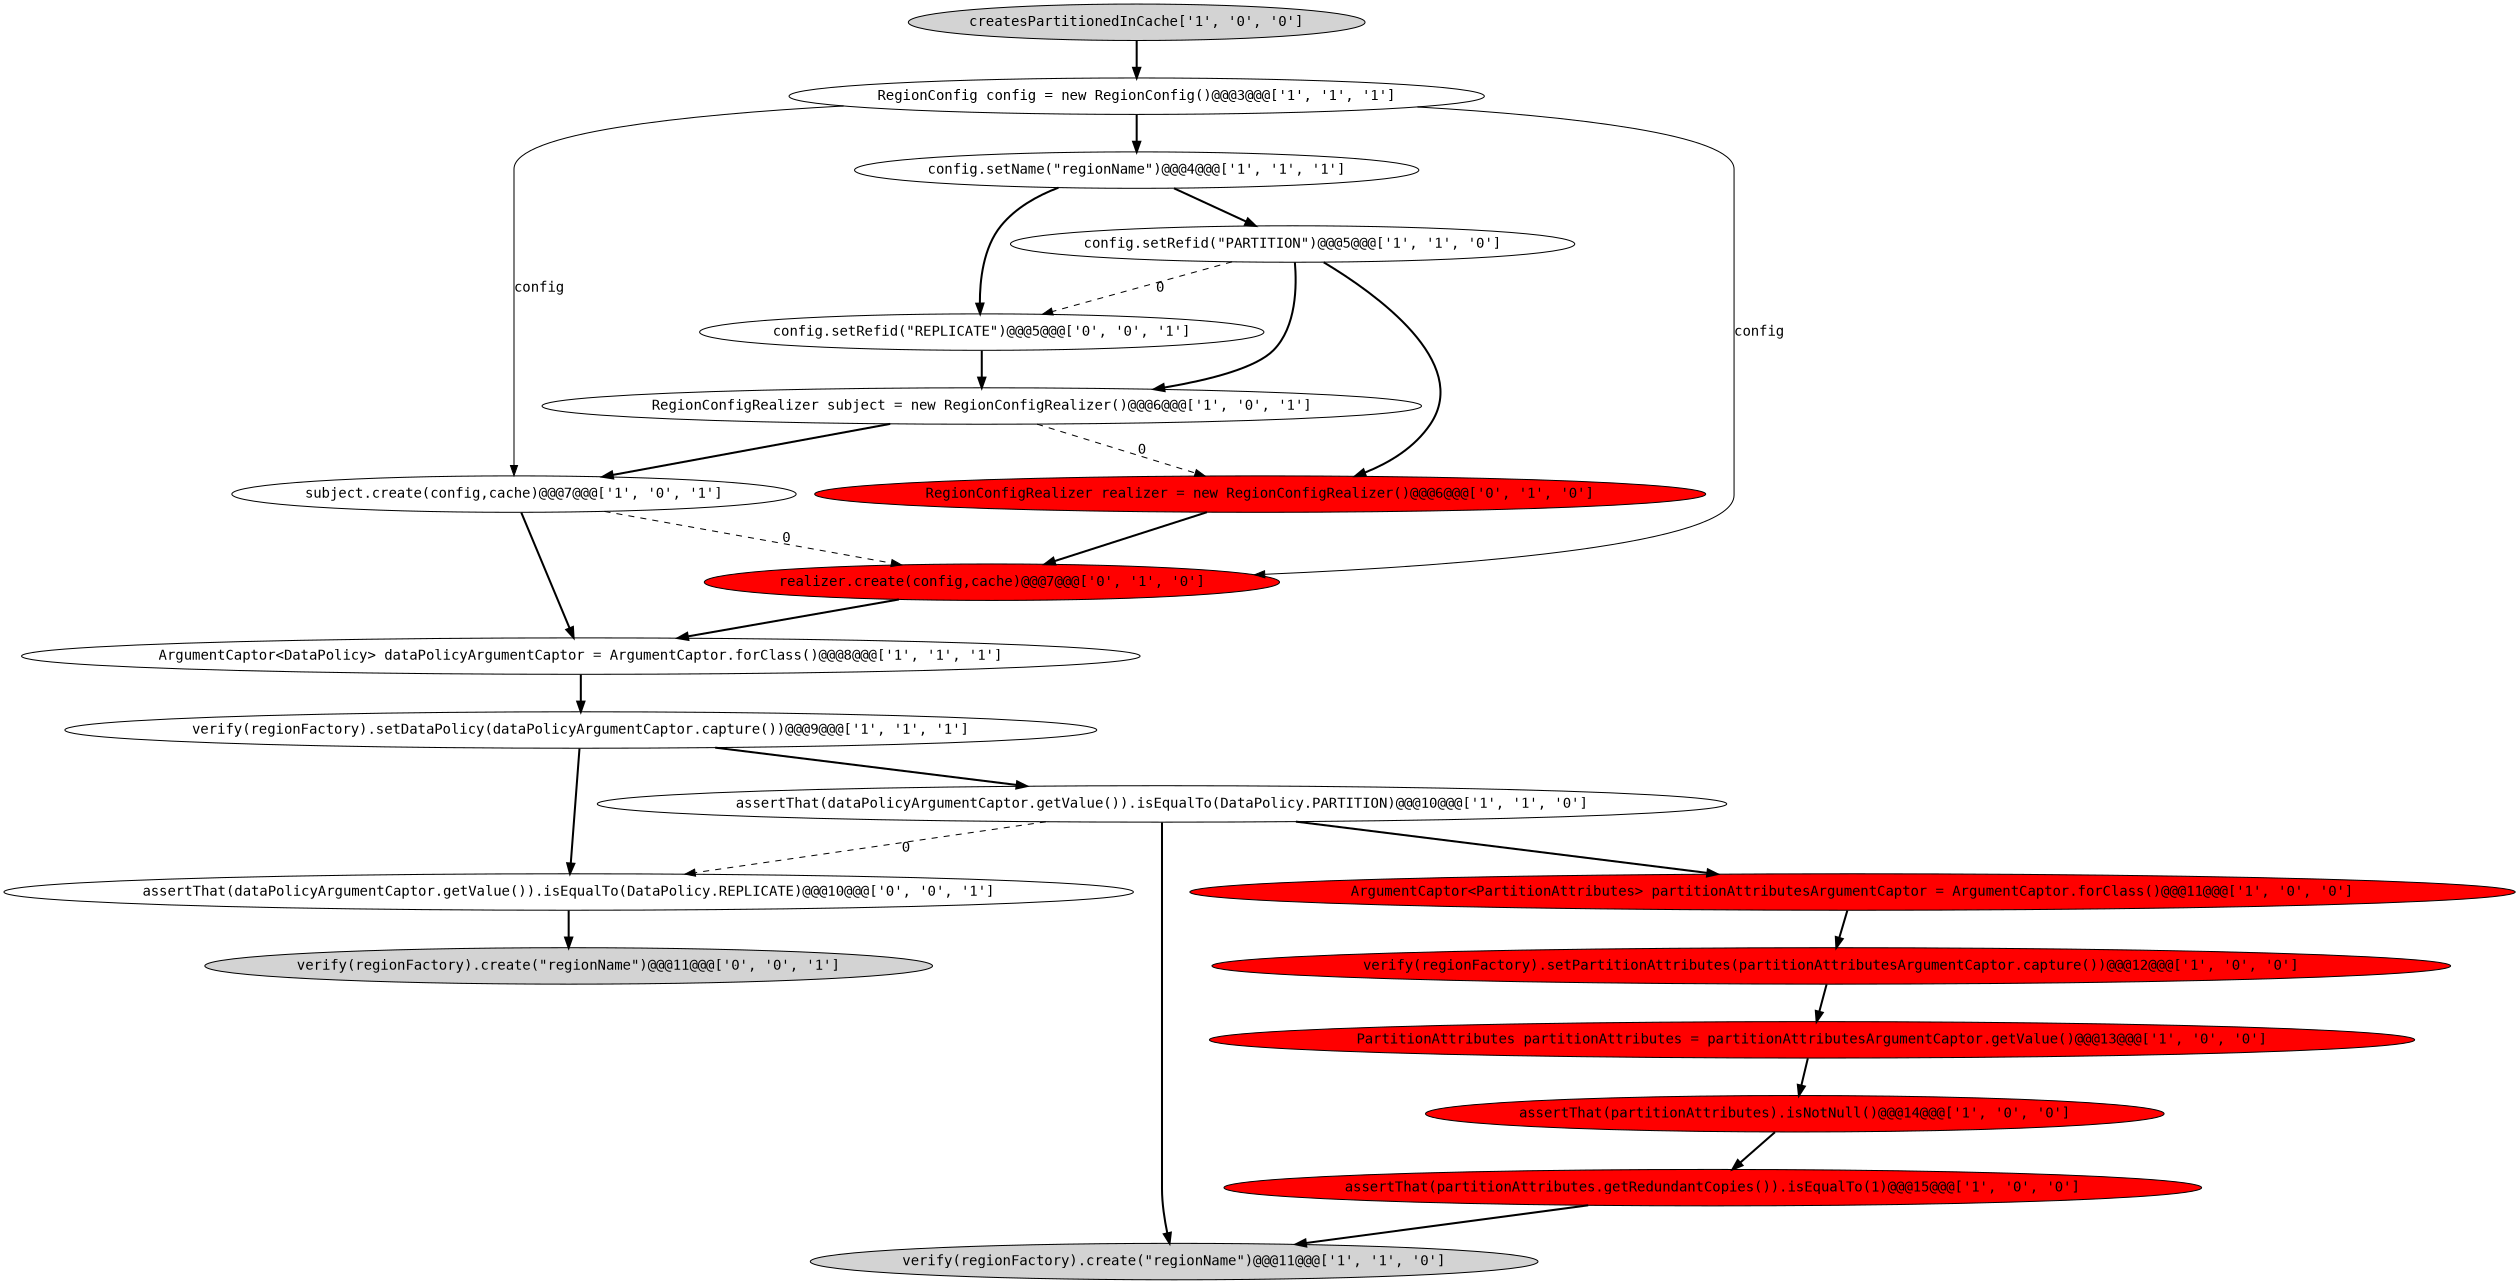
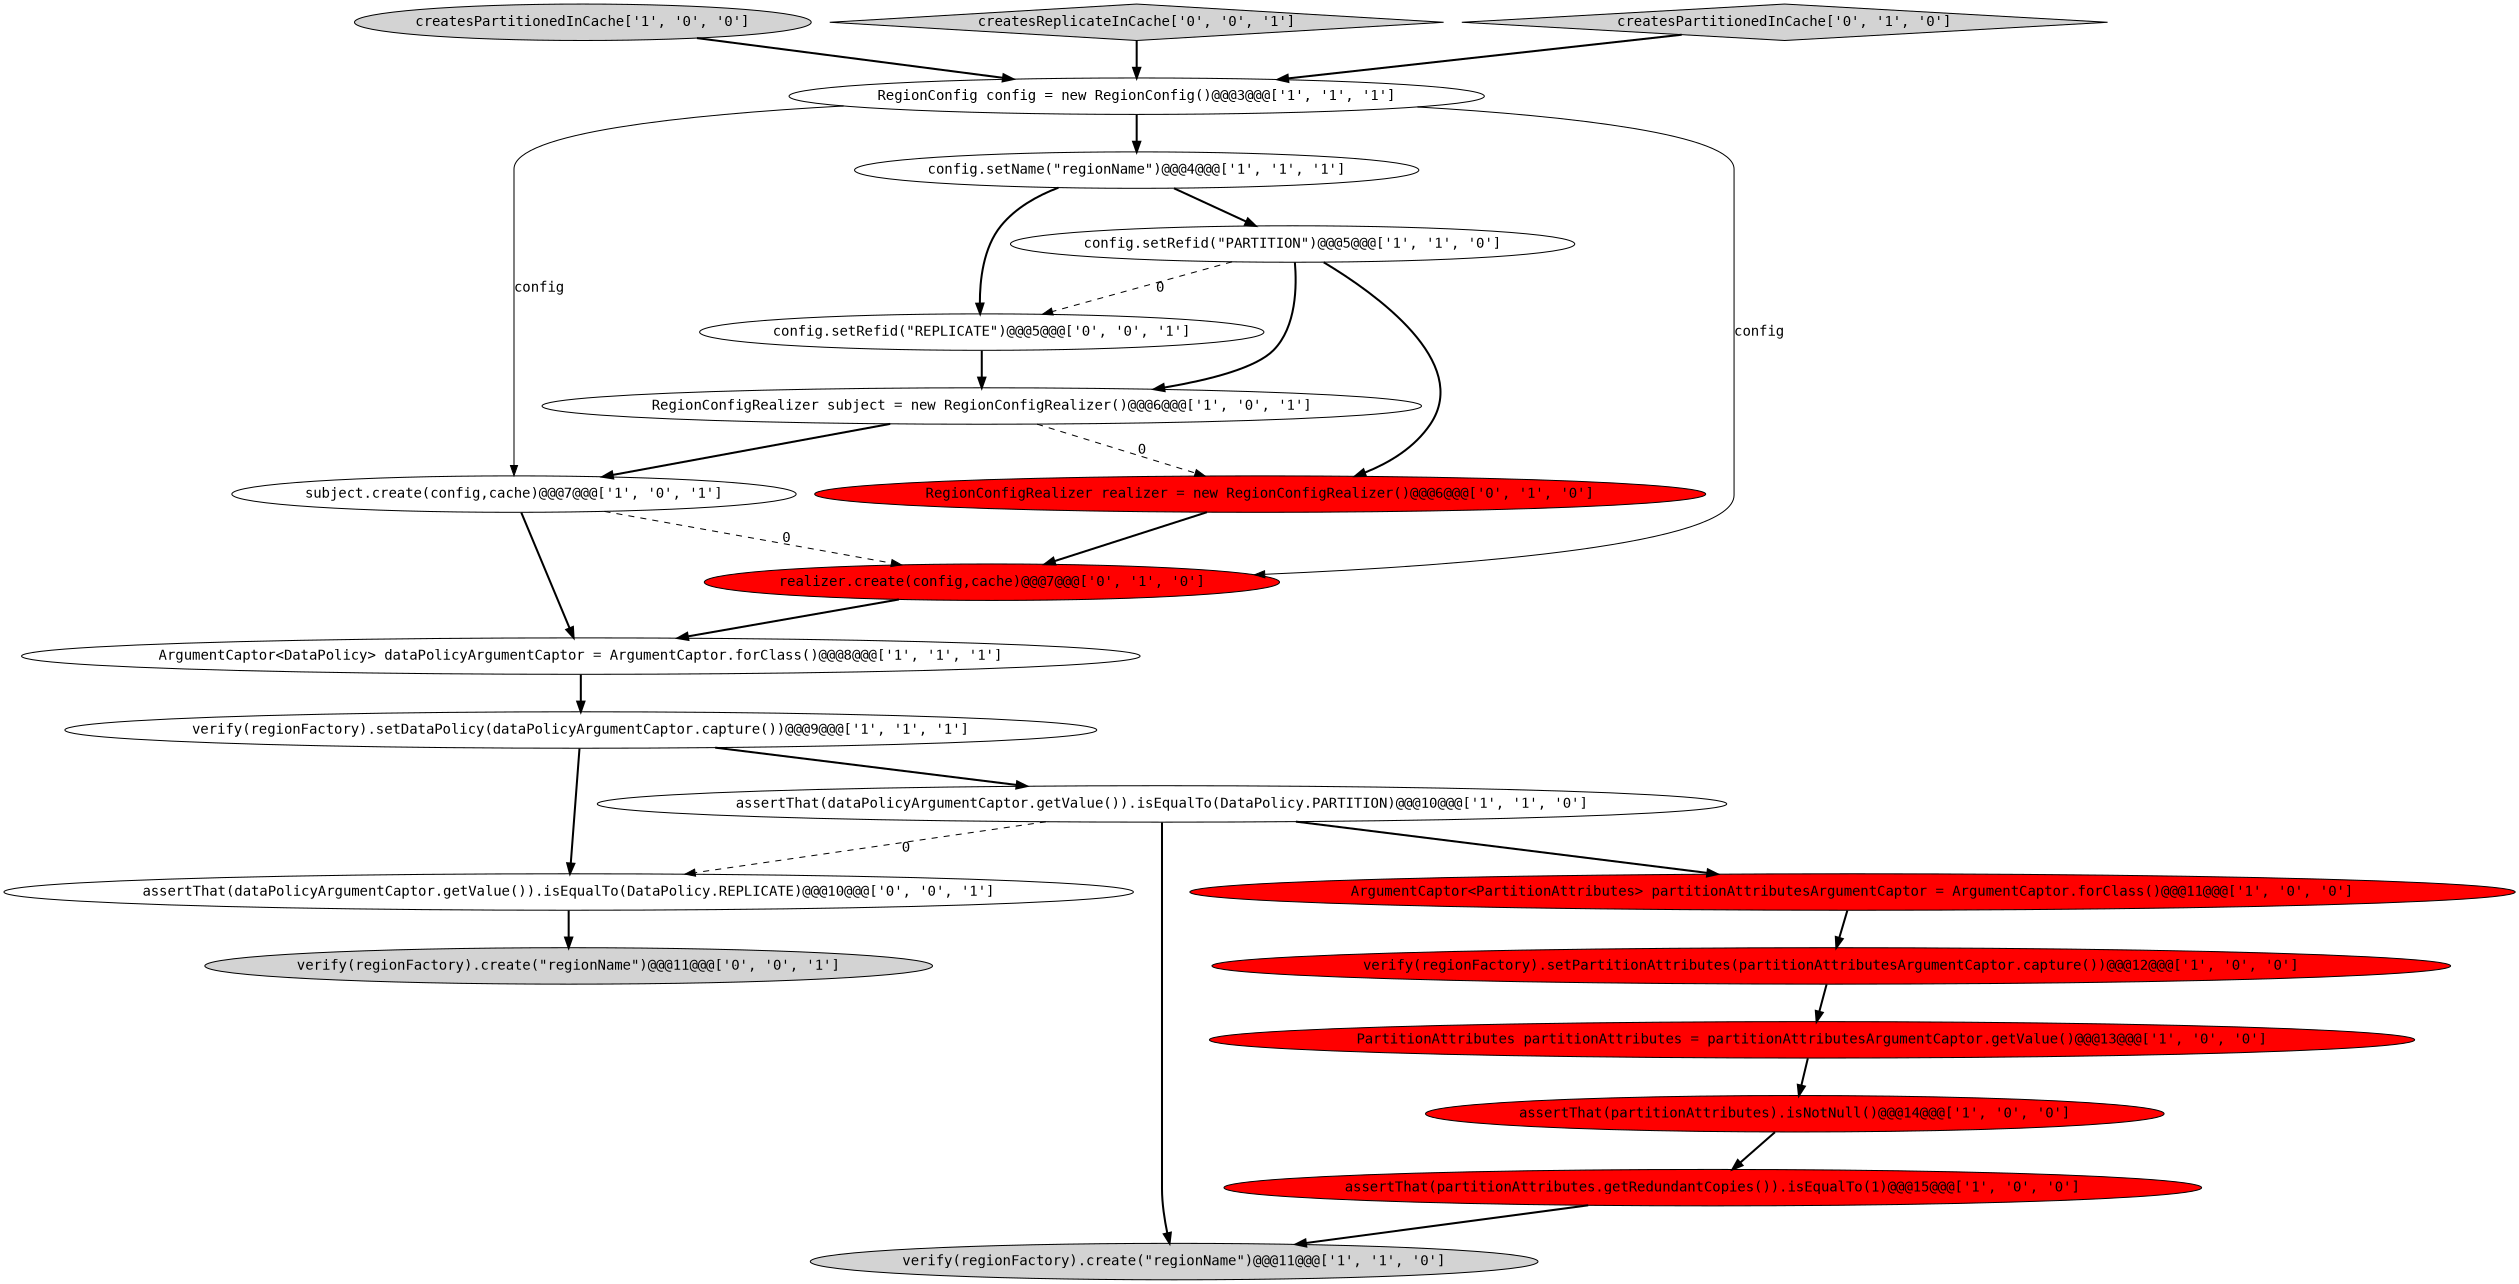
node "createsReplicateInCache['0', '0', '1']": added
node "createsPartitionedInCache['0', '1', '0']": added
